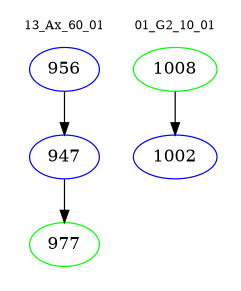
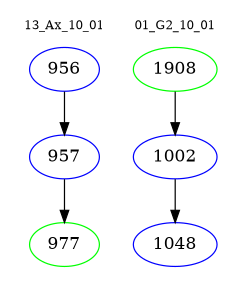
cluster "13_Ax_60_01": label "13_Ax_60_01" -> "13_Ax_10_01"
node "1008": label "1008" -> "1908"
node "947": label "947" -> "957"
node "1048": added
